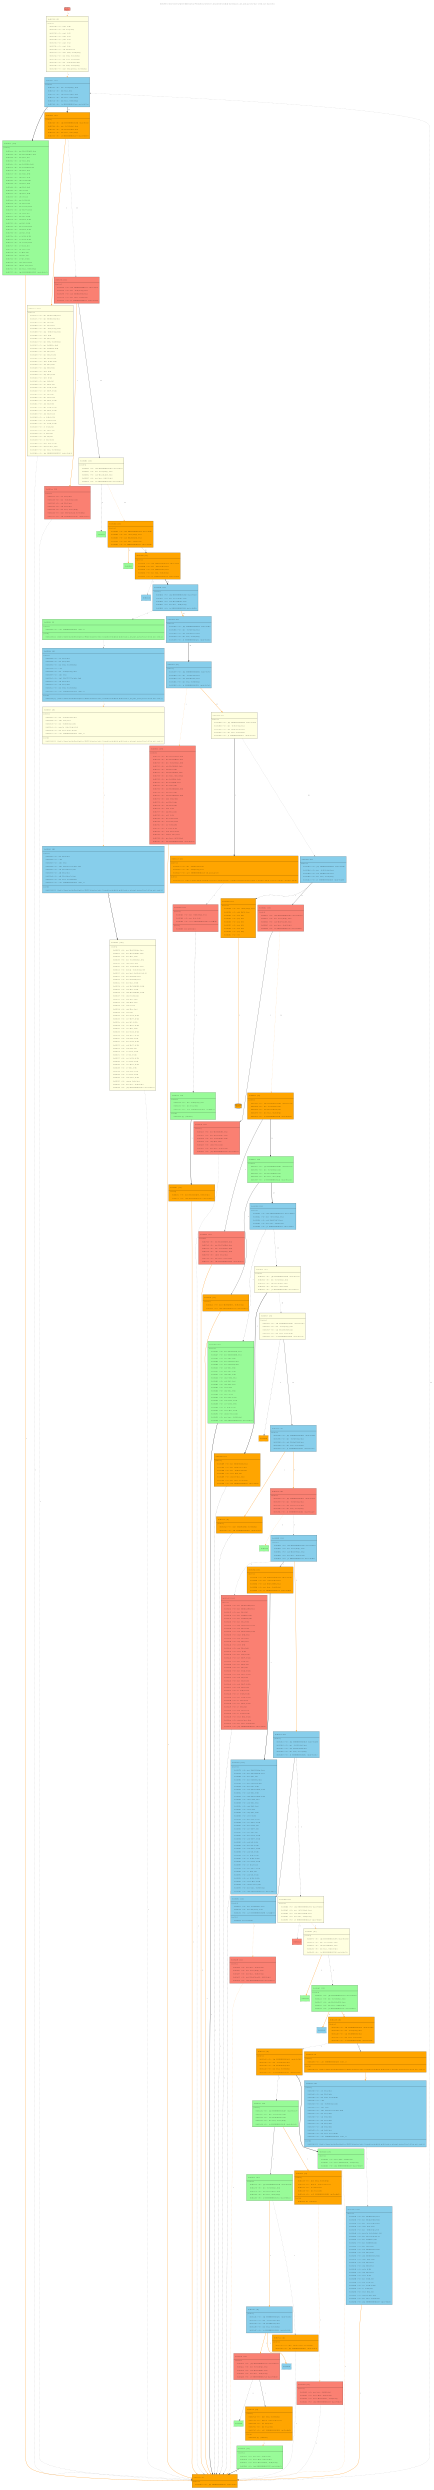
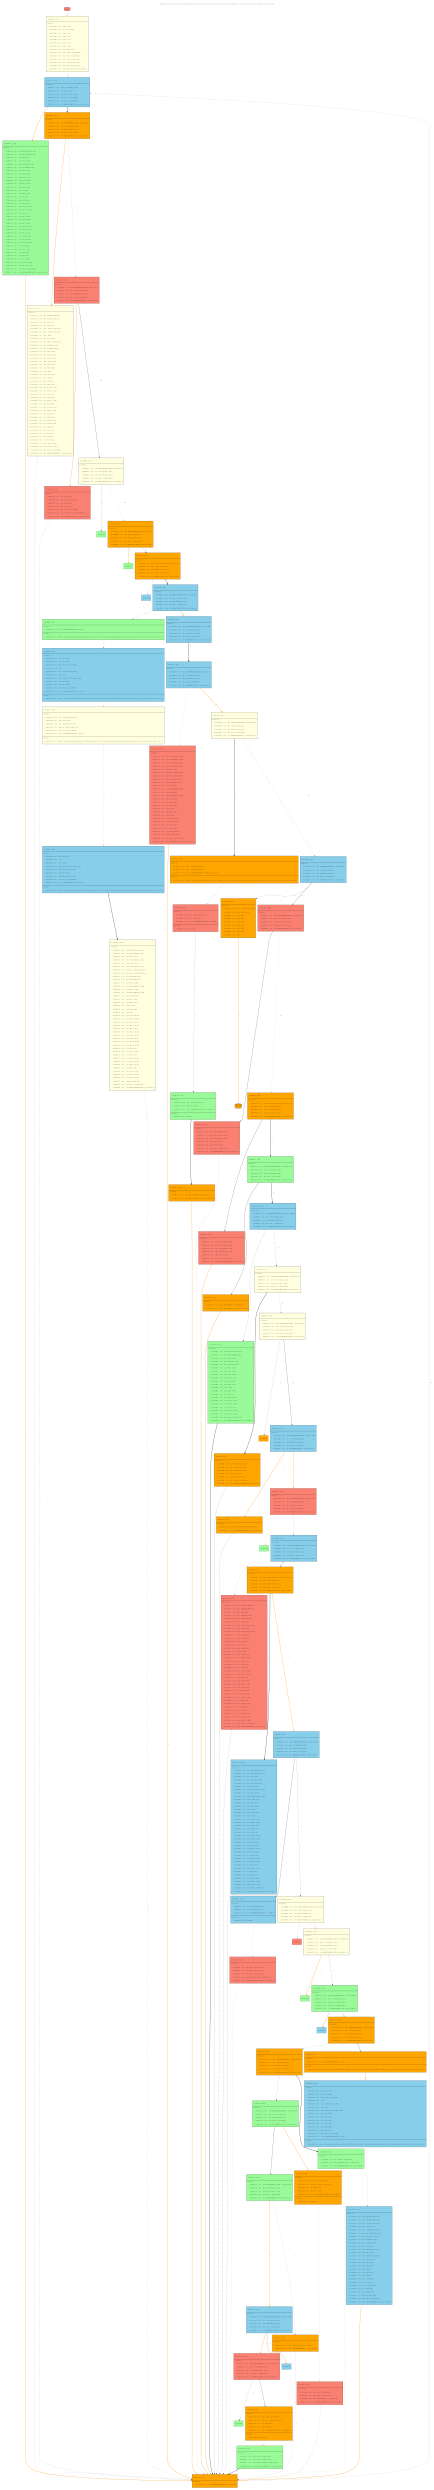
edge "0x4017bf [23]" -> "0x401eae [134]": color black -> darkorange
edge "0x401992 [25]" -> "0x4019c4 [25]": now "0x4019ab [25]" -> "0x4019c4 [25]"
